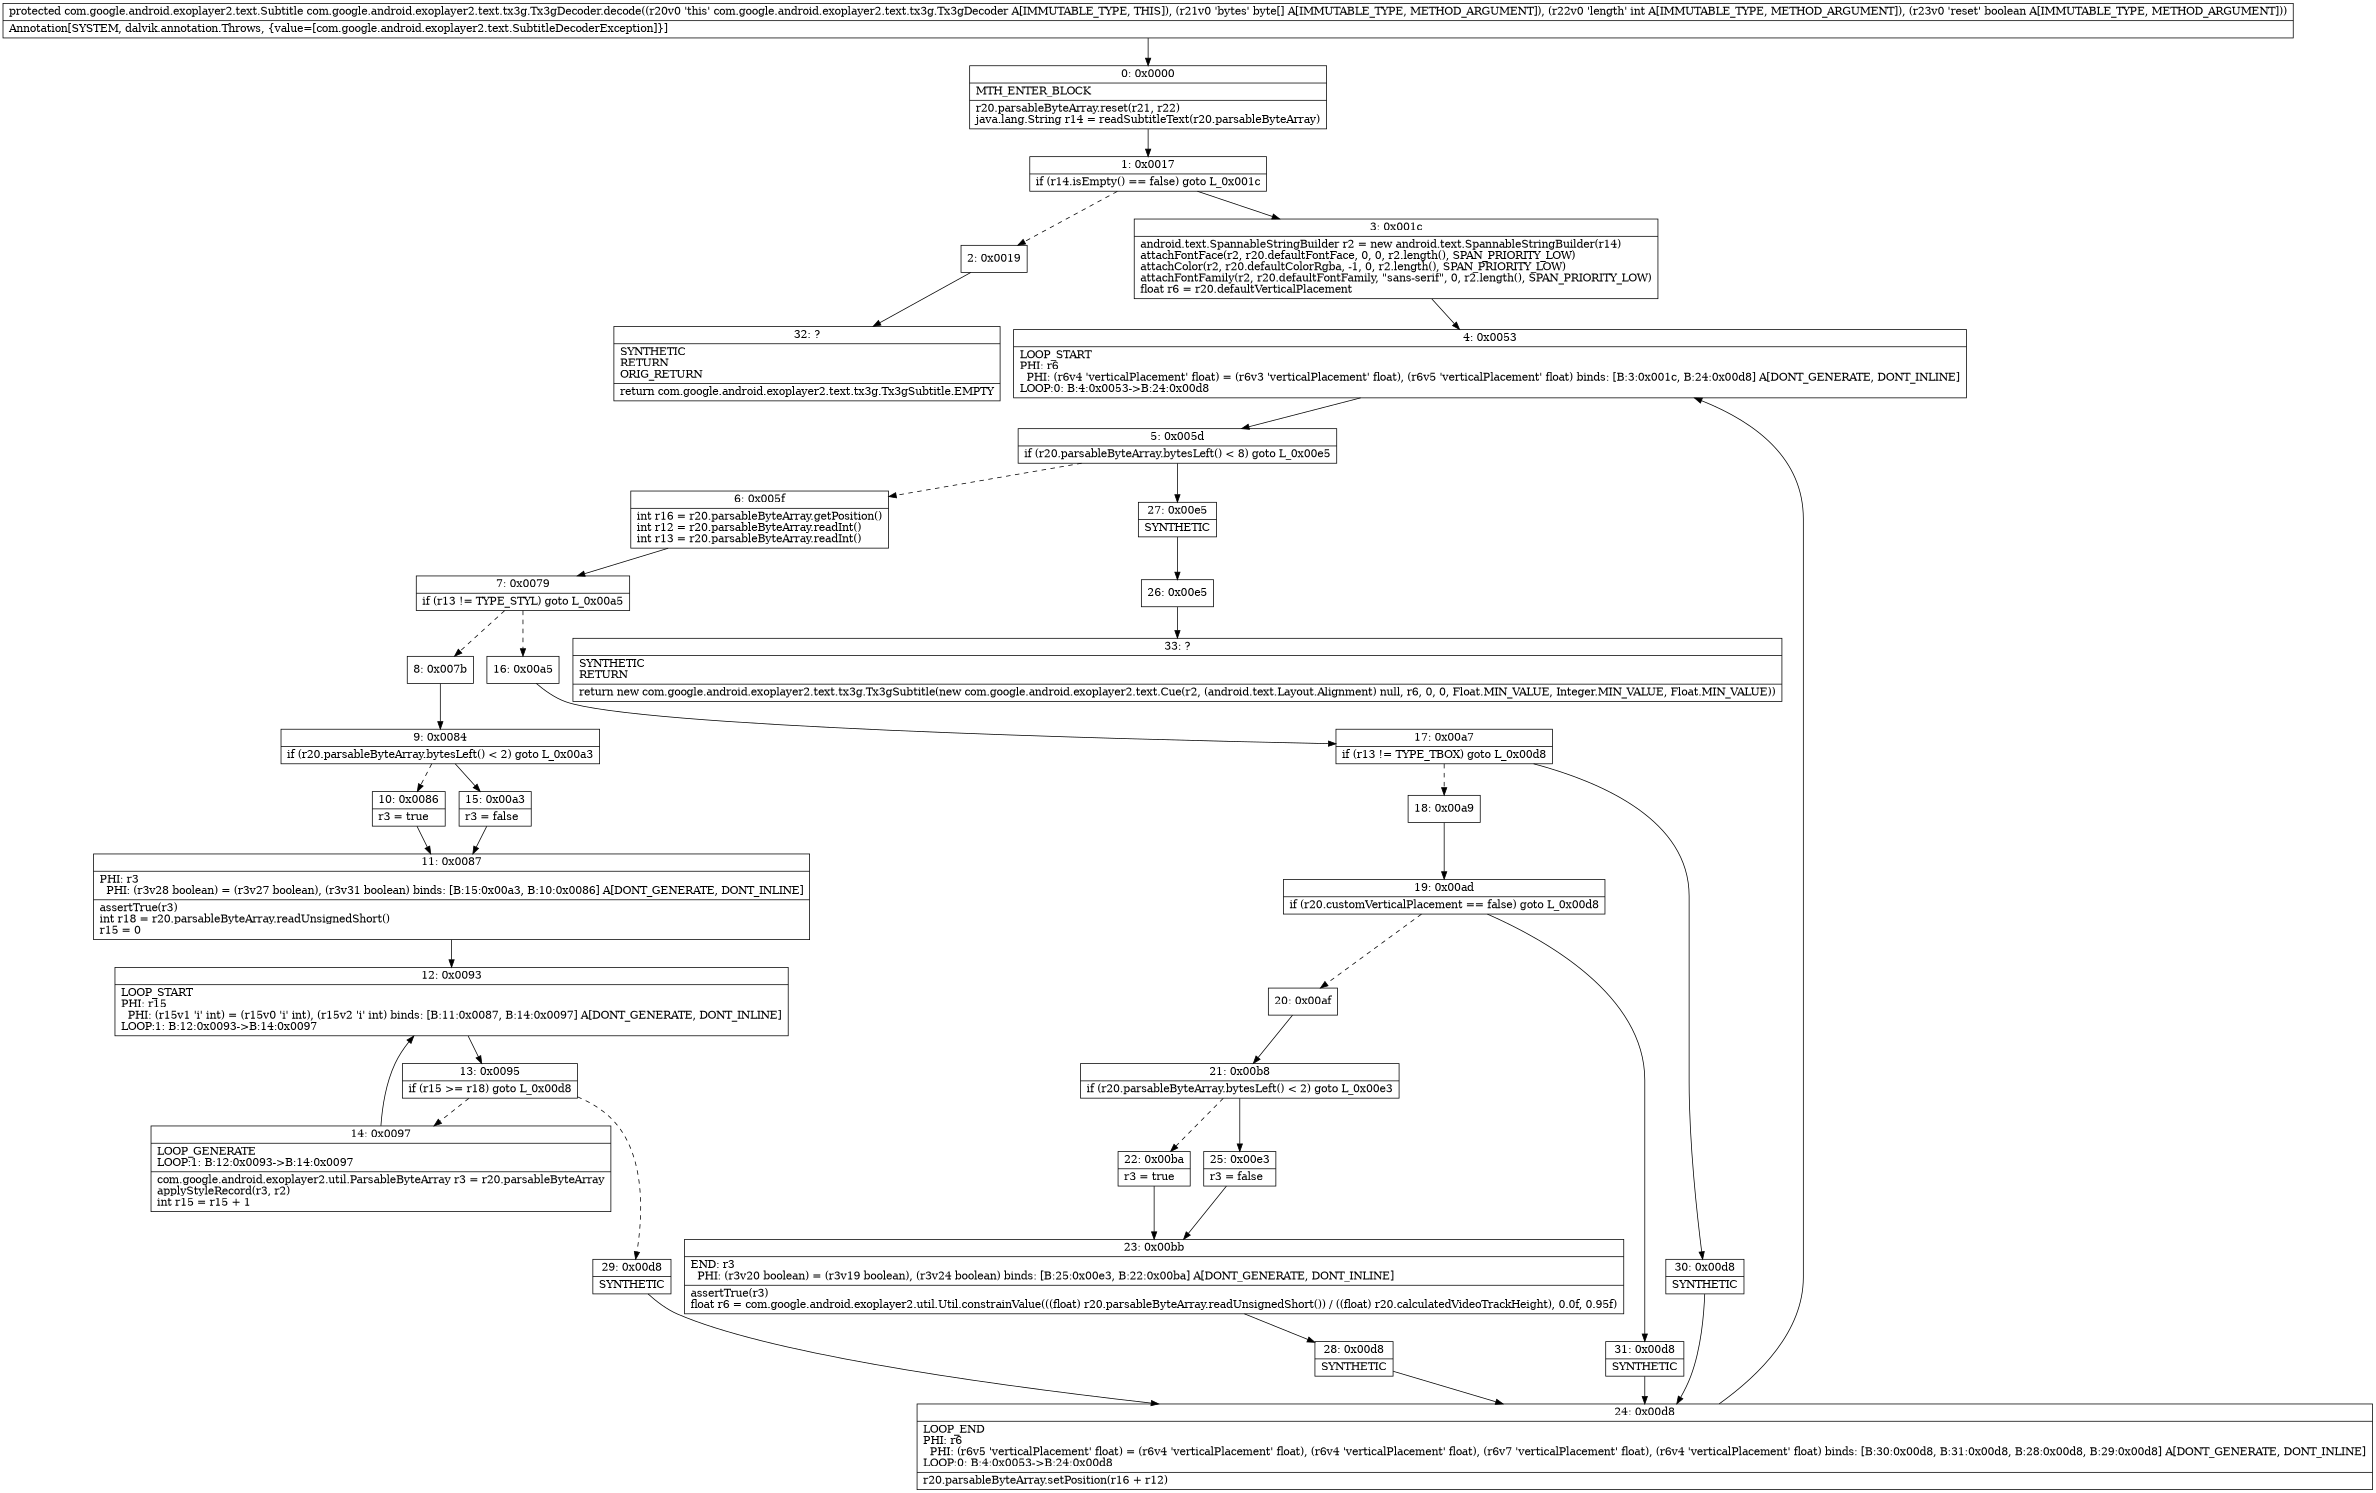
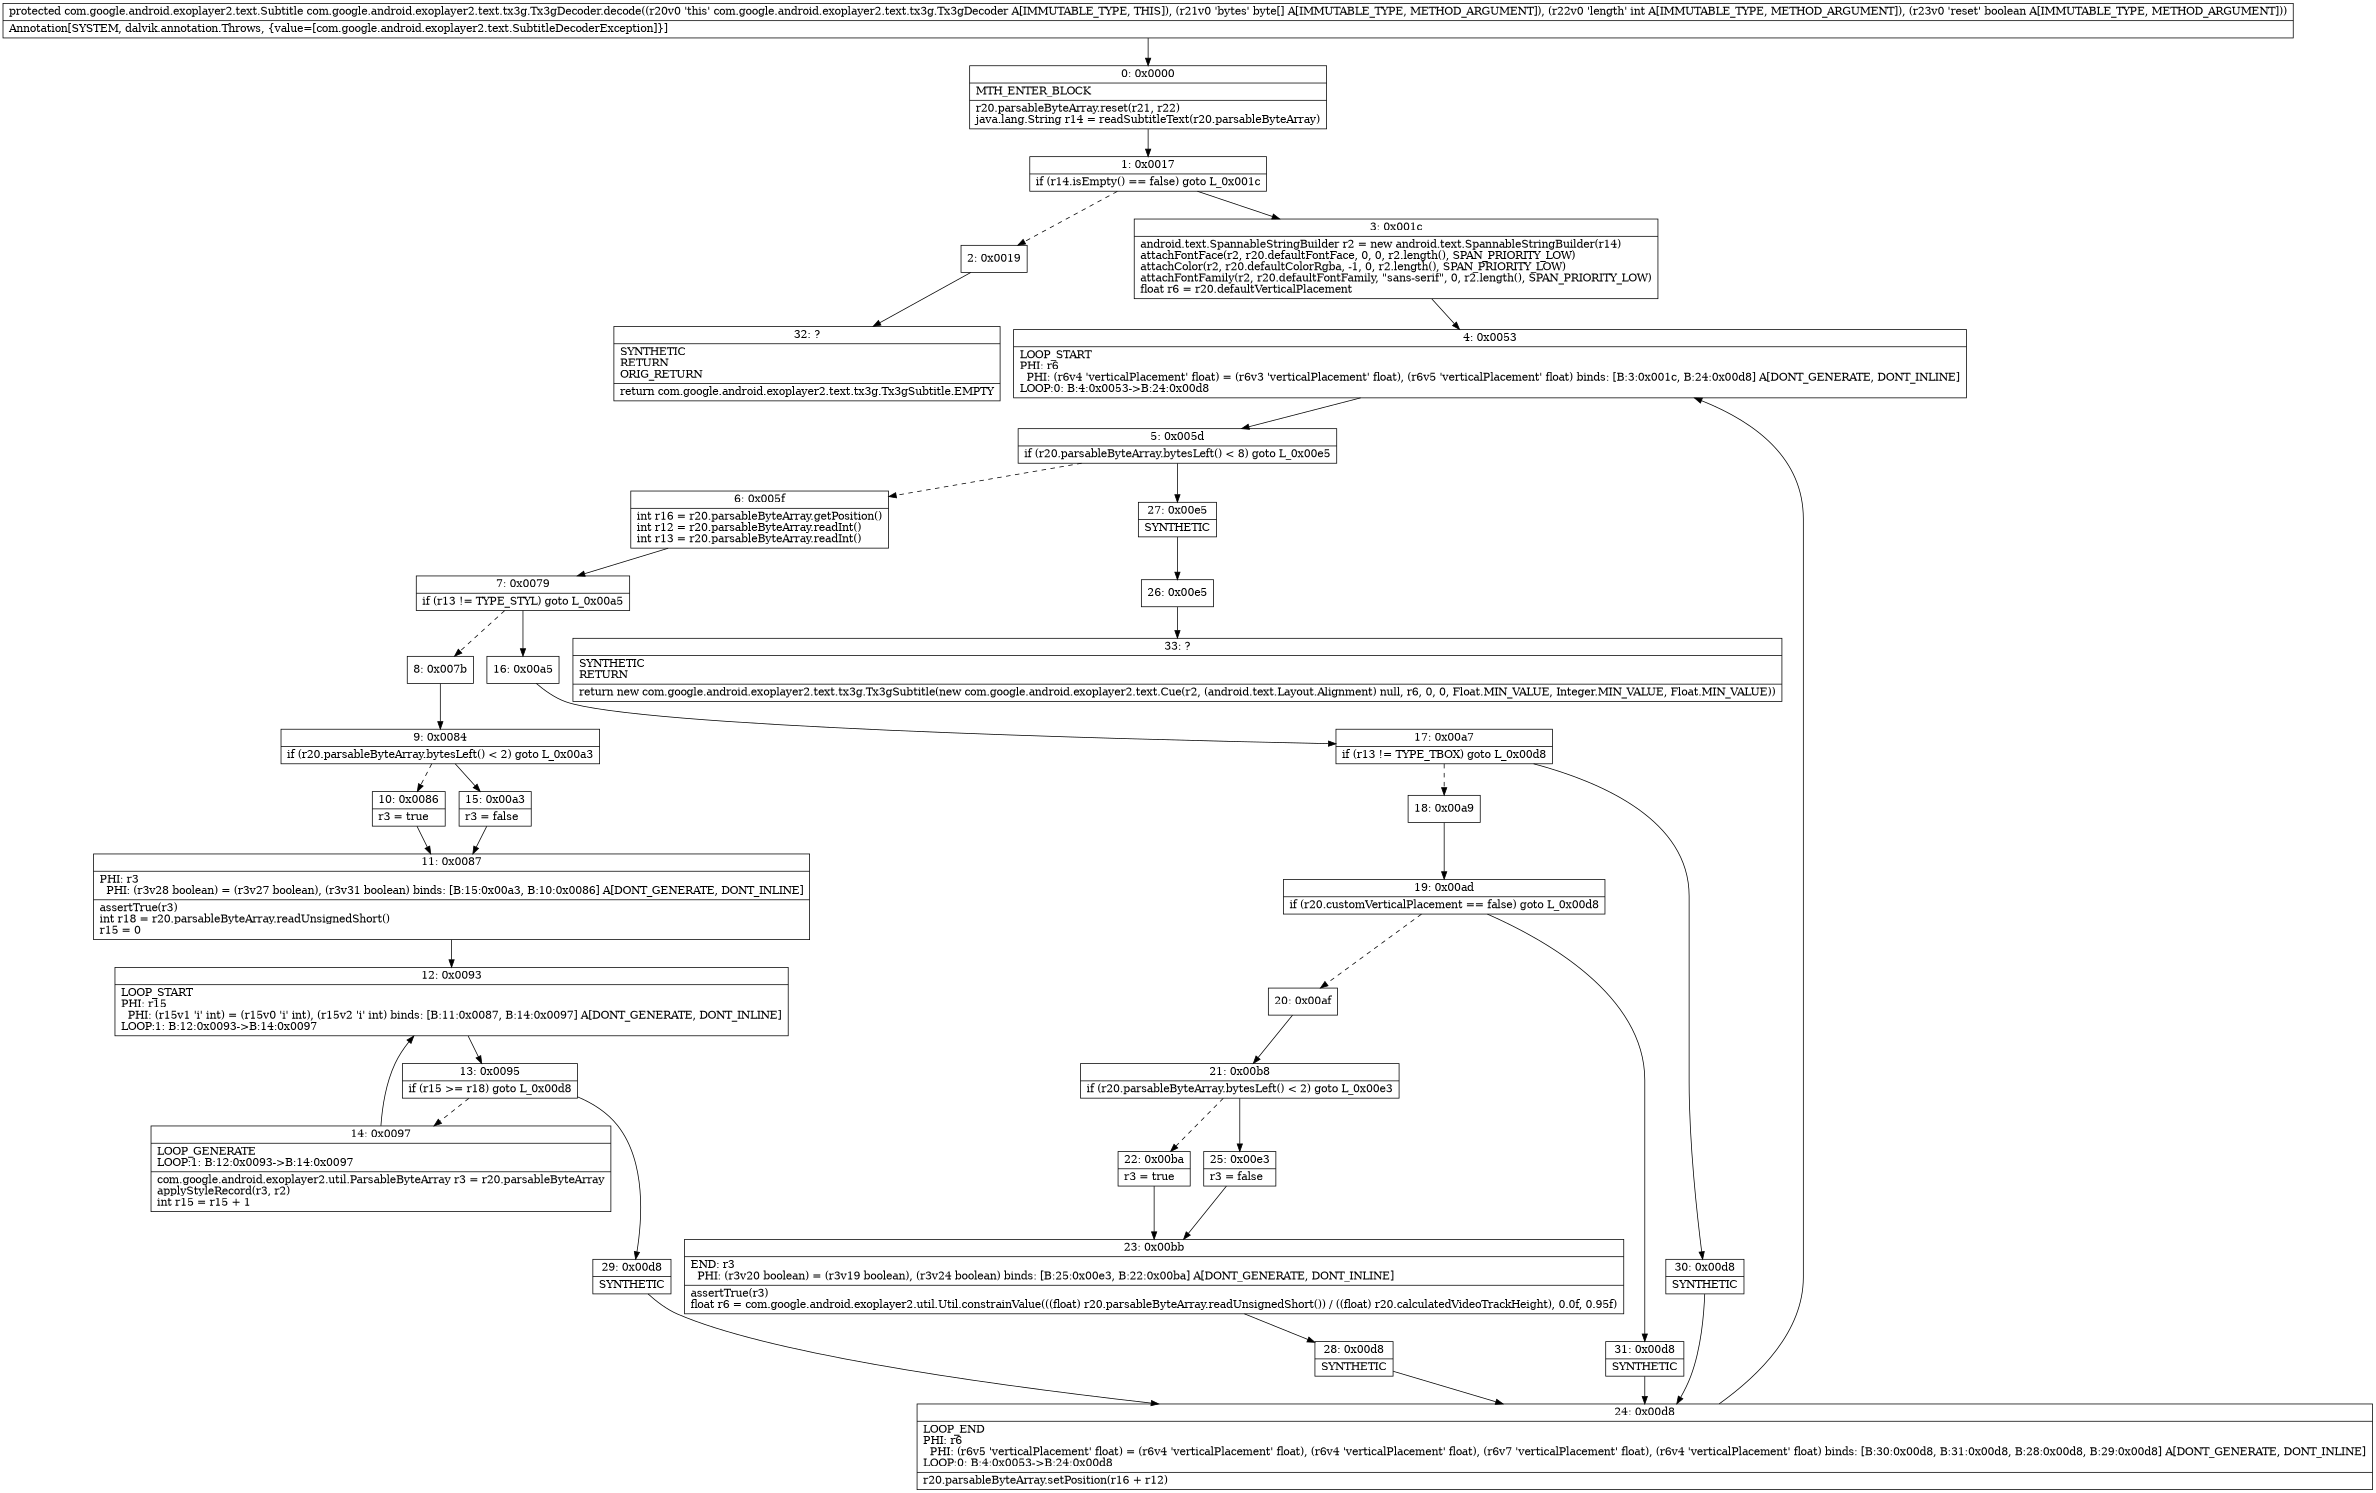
edge "7: 0x0079" -> "16: 0x00a5": style dashed -> solid
edge "13: 0x0095" -> "29: 0x00d8": style dashed -> solid
